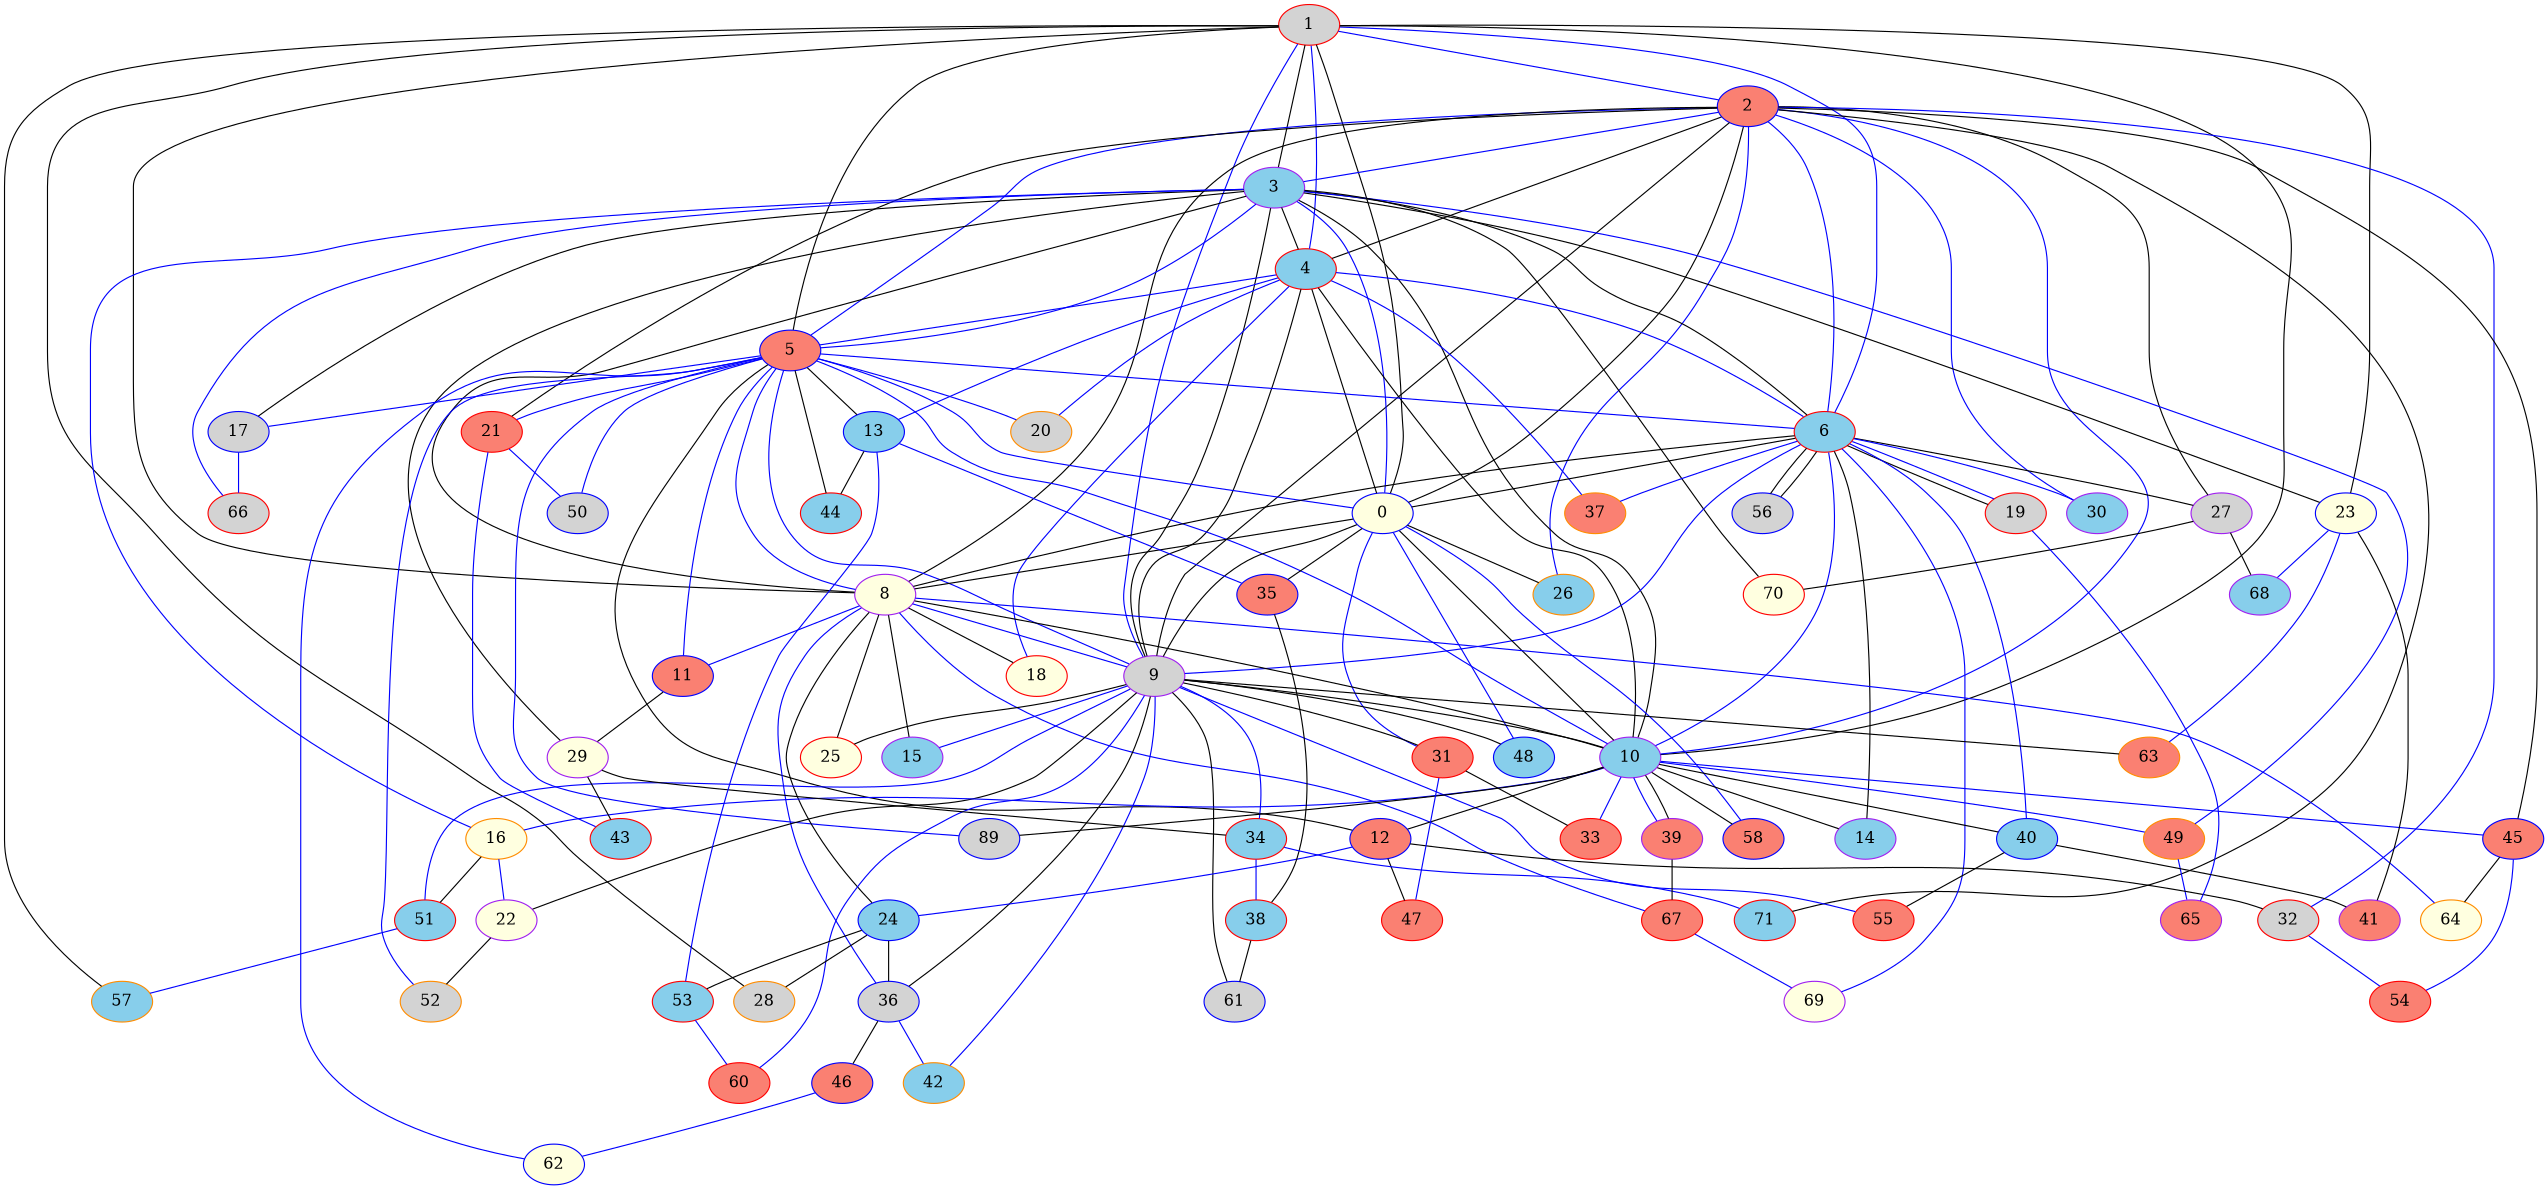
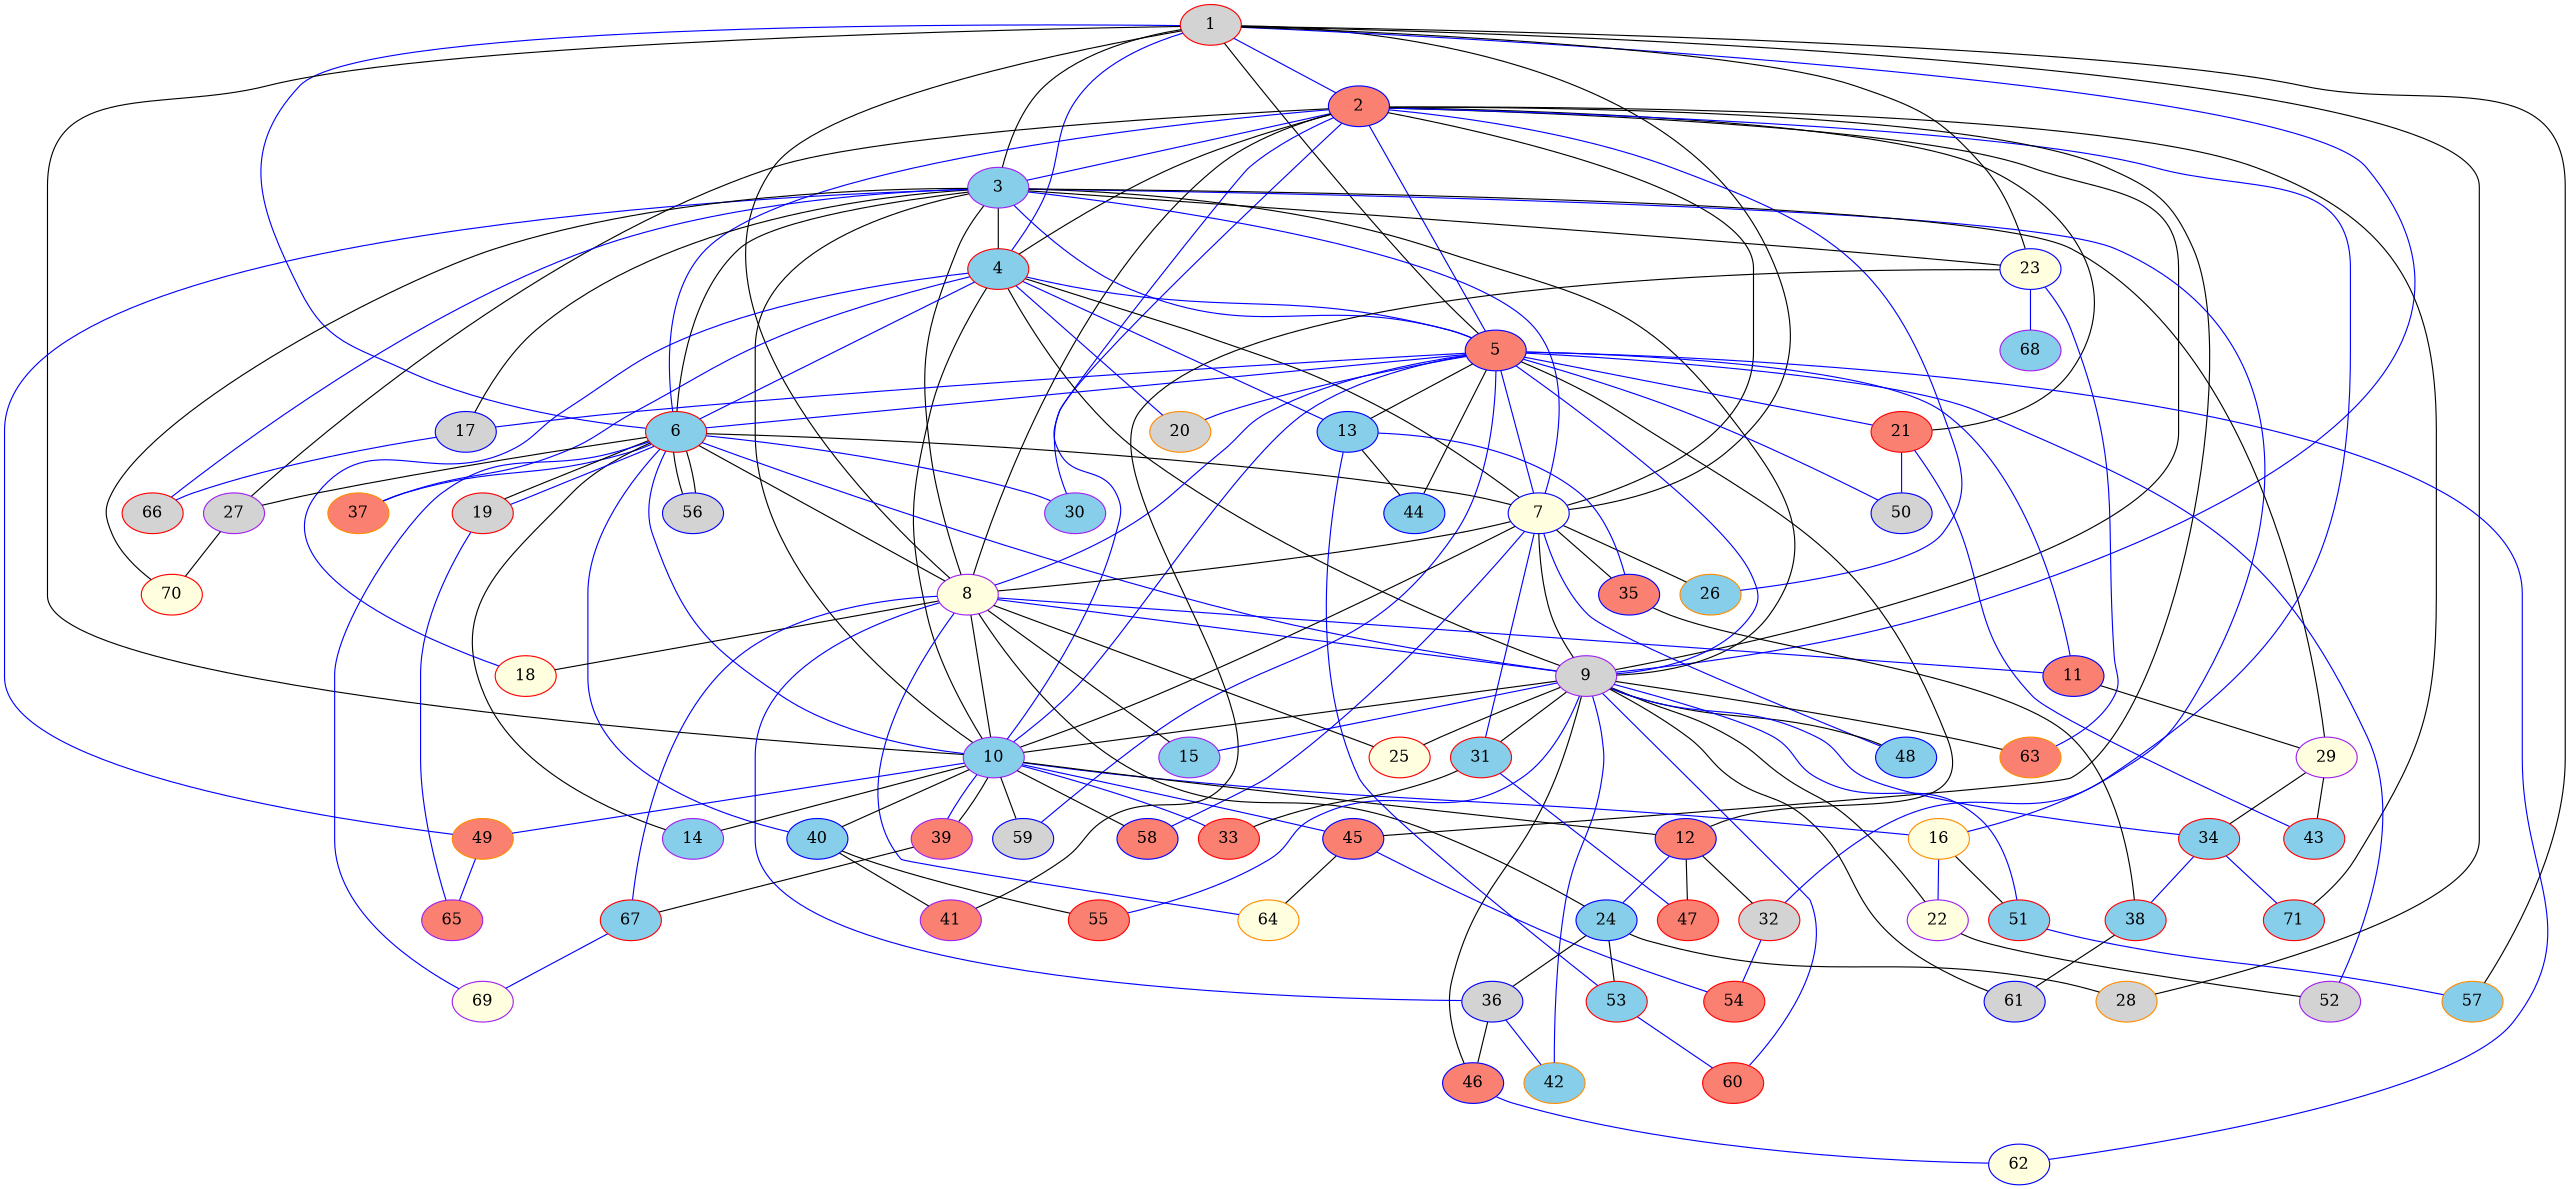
node "44": color red -> blue
node "0": label "0" -> "7"
edge "27" -- "68": removed
node "31": fillcolor salmon -> skyblue
node "89": label "89" -> "59"
edge "9" -- "36": now "9" -- "46"
node "67": fillcolor salmon -> skyblue
node "52": color darkorange -> purple
